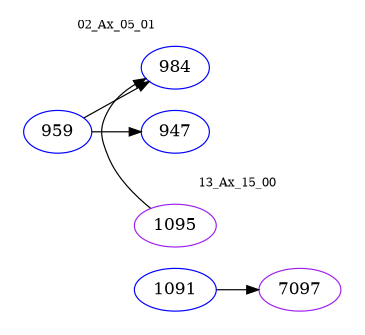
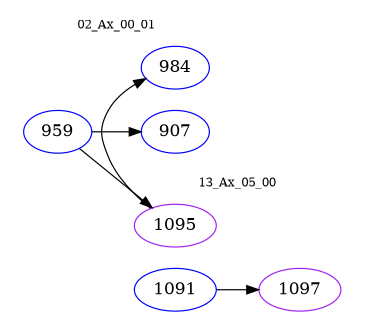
cluster "02_Ax_05_01": label "02_Ax_05_01" -> "02_Ax_00_01"
edge "959" -> "984": now "959" -> "1095"
node "947": label "947" -> "907"
cluster "13_Ax_15_00": label "13_Ax_15_00" -> "13_Ax_05_00"
node "7097": label "7097" -> "1097"
